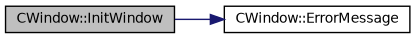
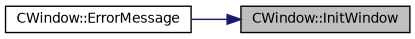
edge "CWindow::InitWindow" -> "CWindow::ErrorMessage": reversed
